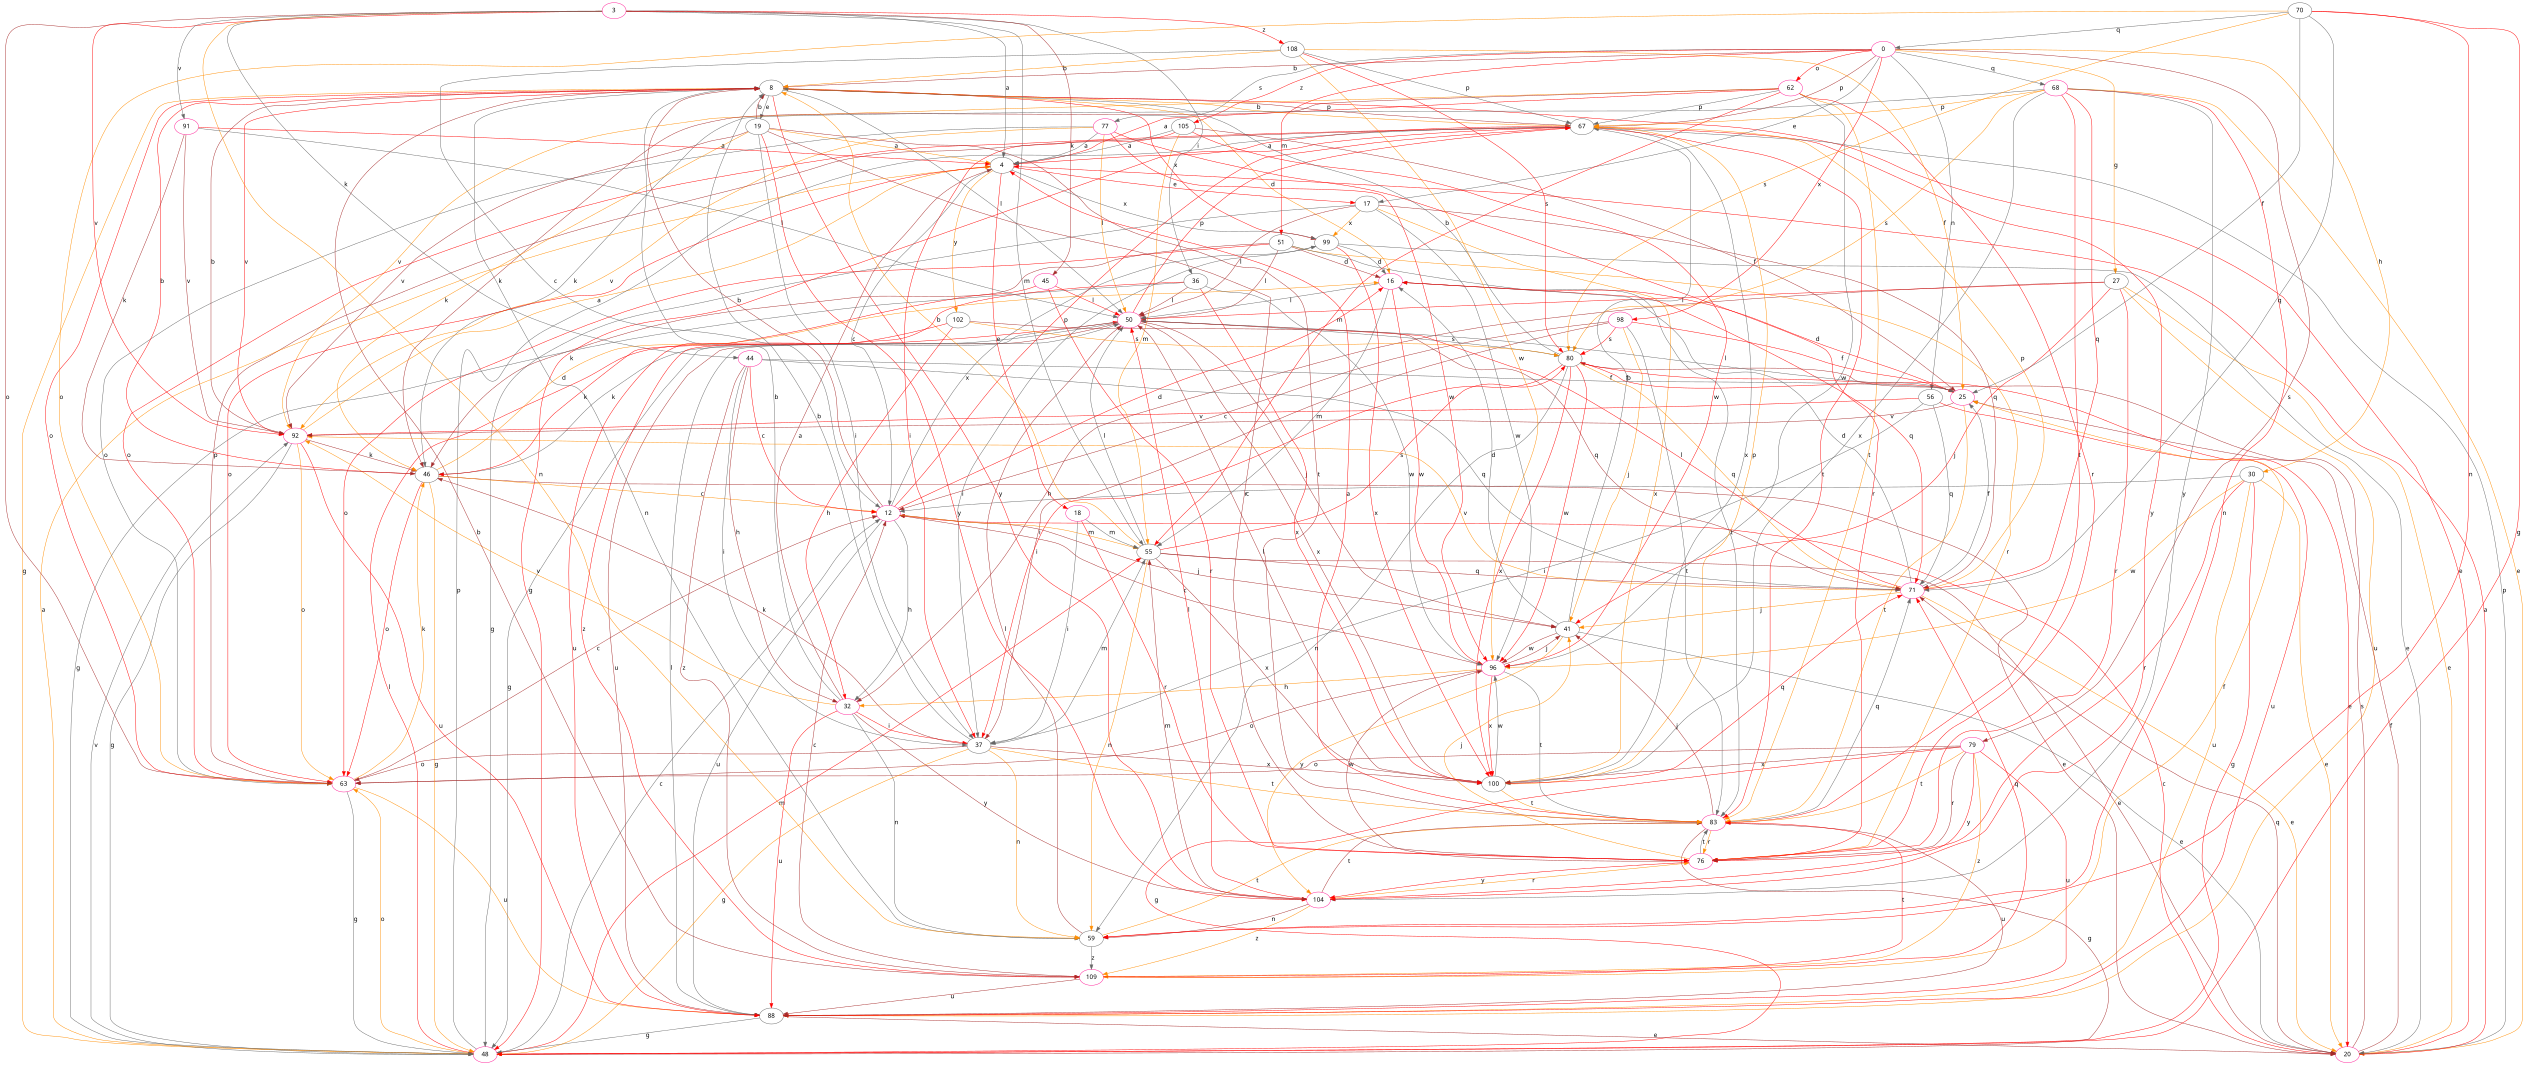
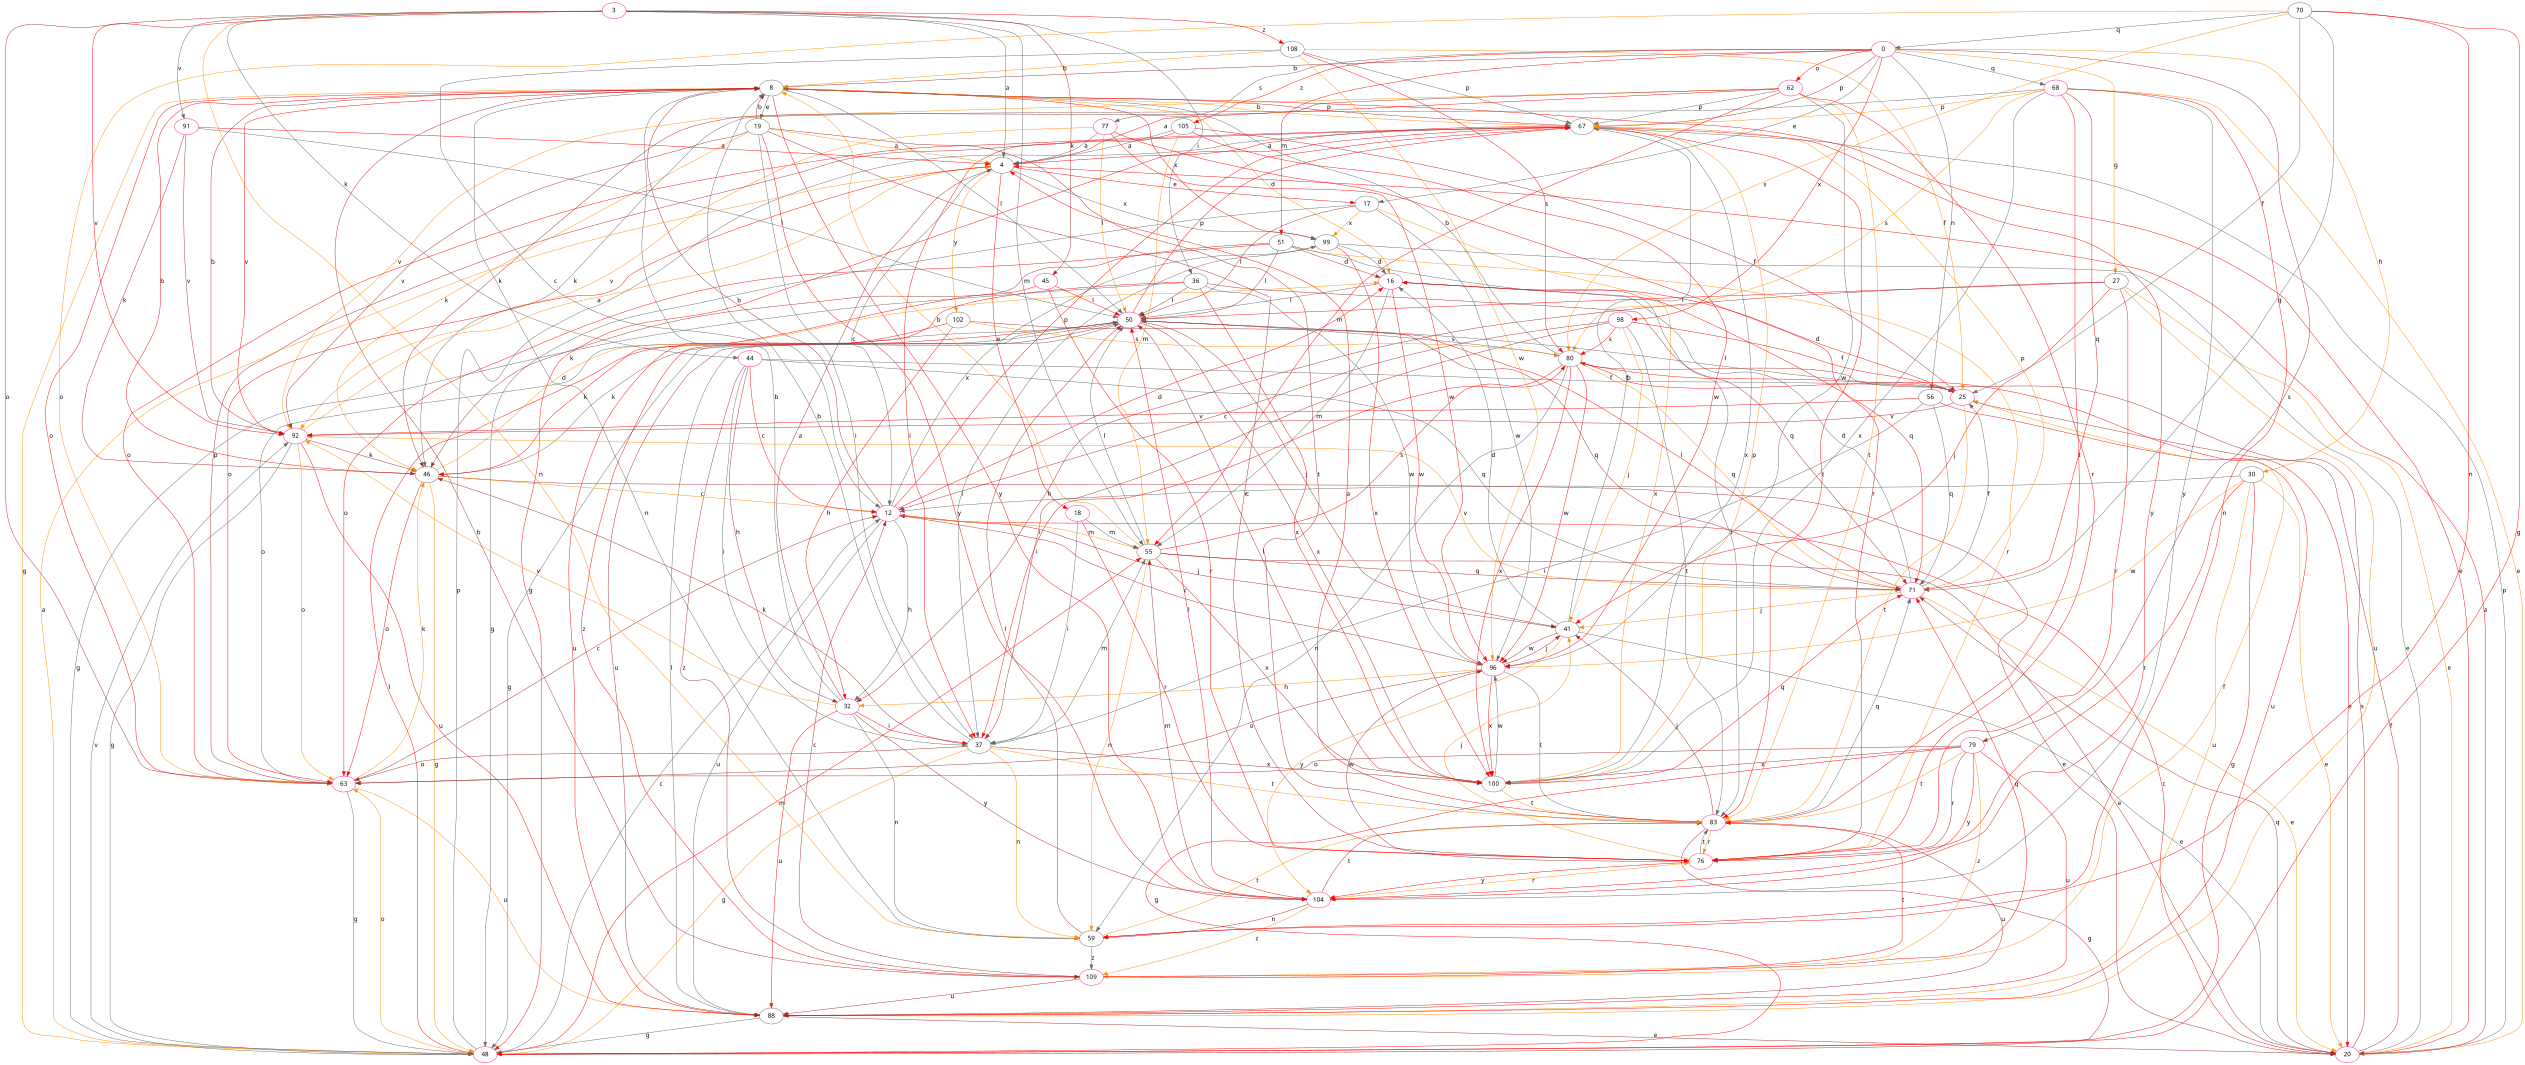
edge "77" -> "63": now "50" -> "63"
edge "17" -> "71": now "36" -> "71"
